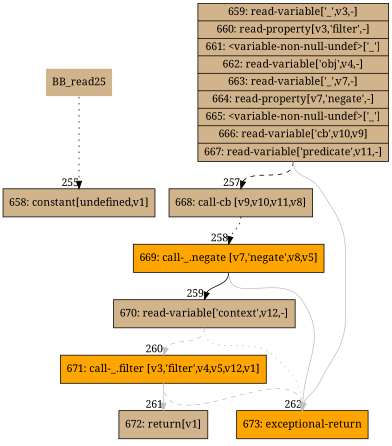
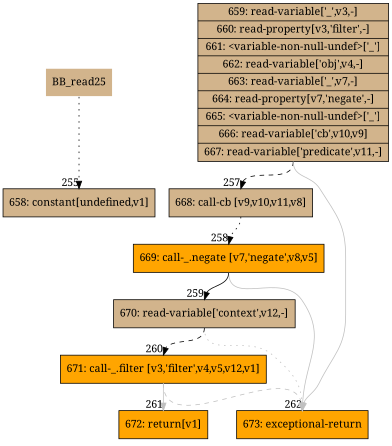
edge "670: read-variable['context',v12,-]" -> "671: call-_.filter [v3,'filter',v4,v5,v12,v1]": color gray -> black
node "672: return[v1]": fillcolor tan -> orange
